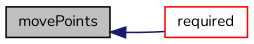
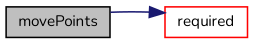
edge "required" -> "movePoints": reversed
